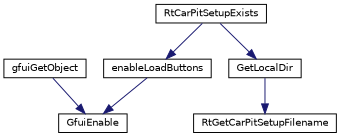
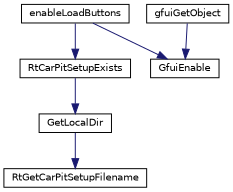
edge "RtCarPitSetupExists" -> "enableLoadButtons": reversed
